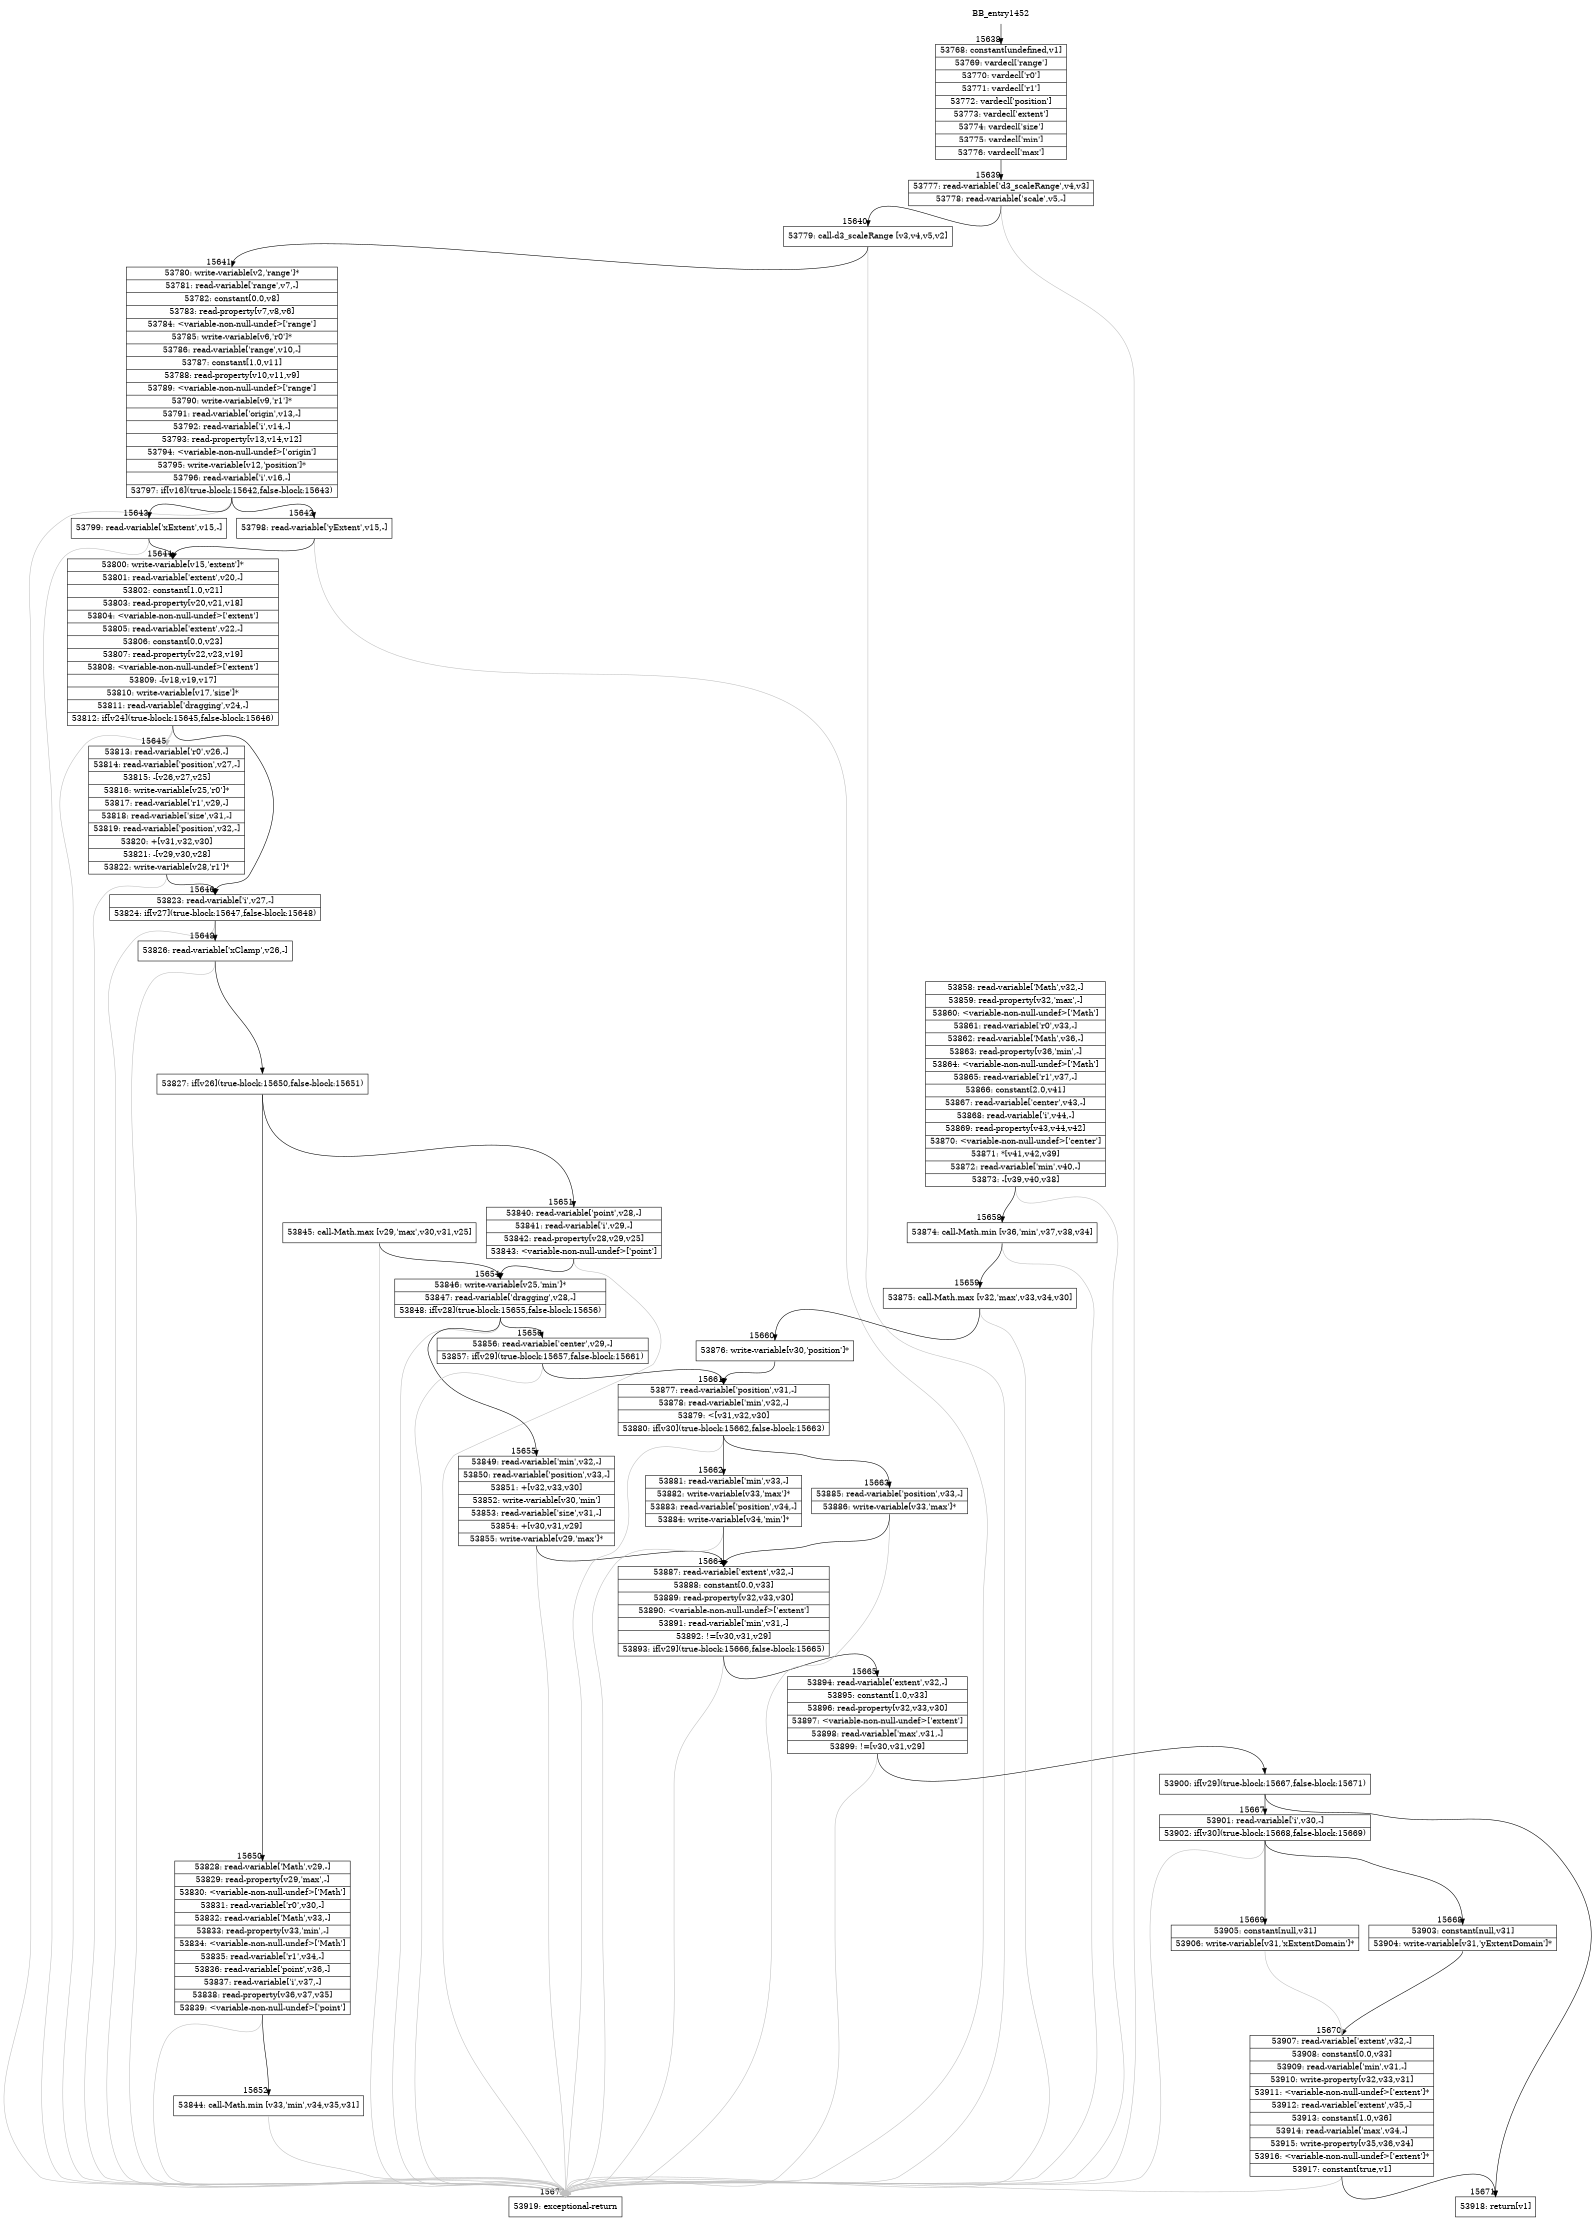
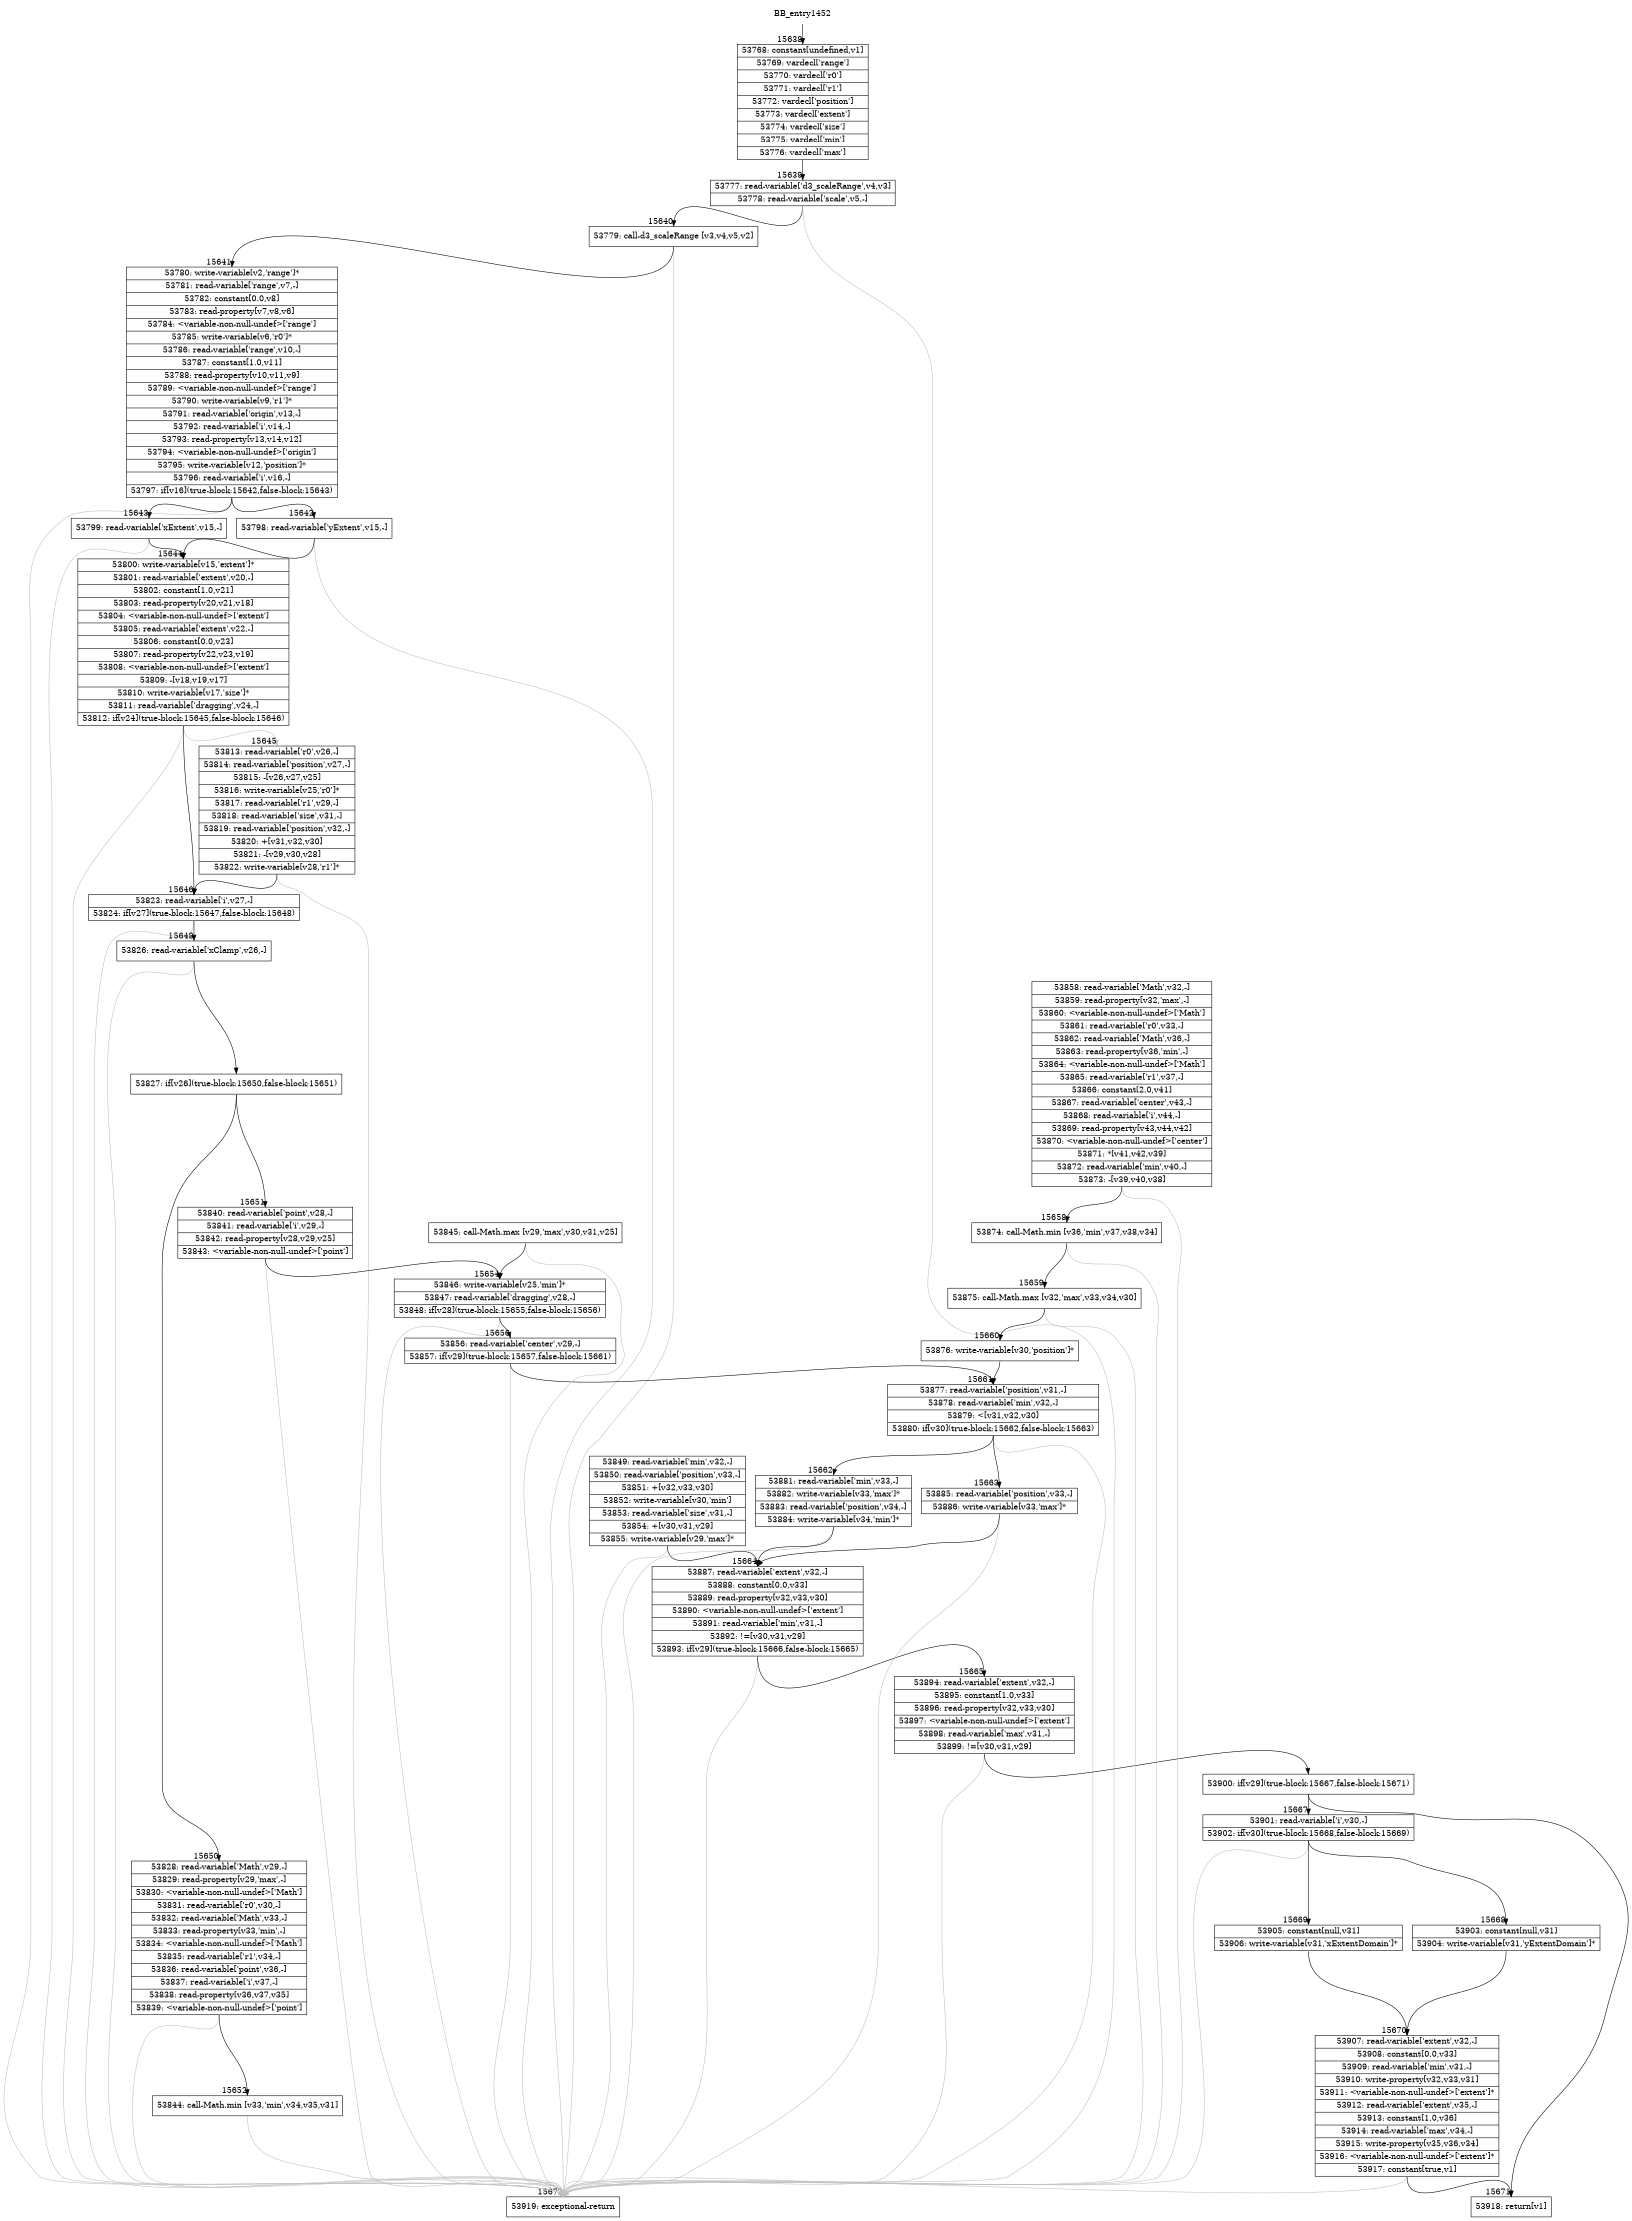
edge "53846: write-variable[v25,'min']*" -> "53849: read-variable['min',v32,-]": removed
edge "53905: constant[null,v31]" -> "53907: read-variable['extent',v32,-]": color gray -> black
